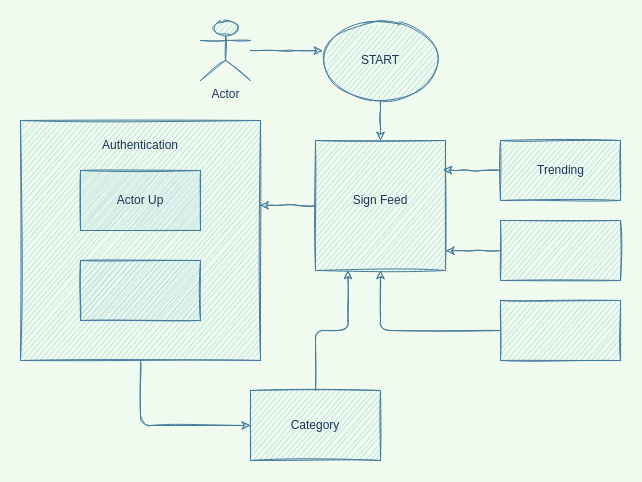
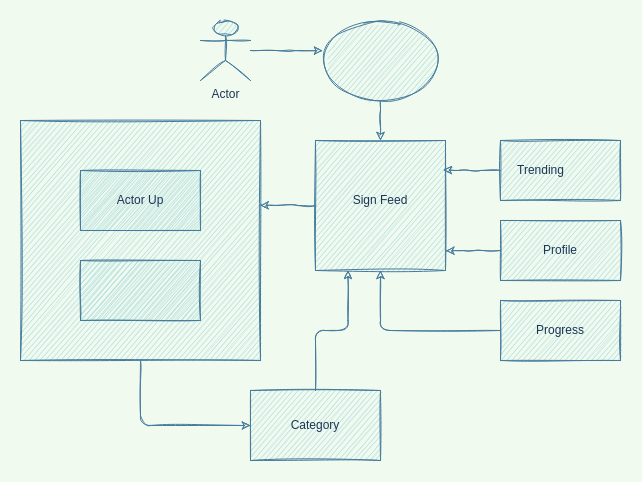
node "START": removed
node "Authentication": removed
node "Trending": moved (561, 171) -> (541, 171)
node "Profile": added
node "Progress": added
